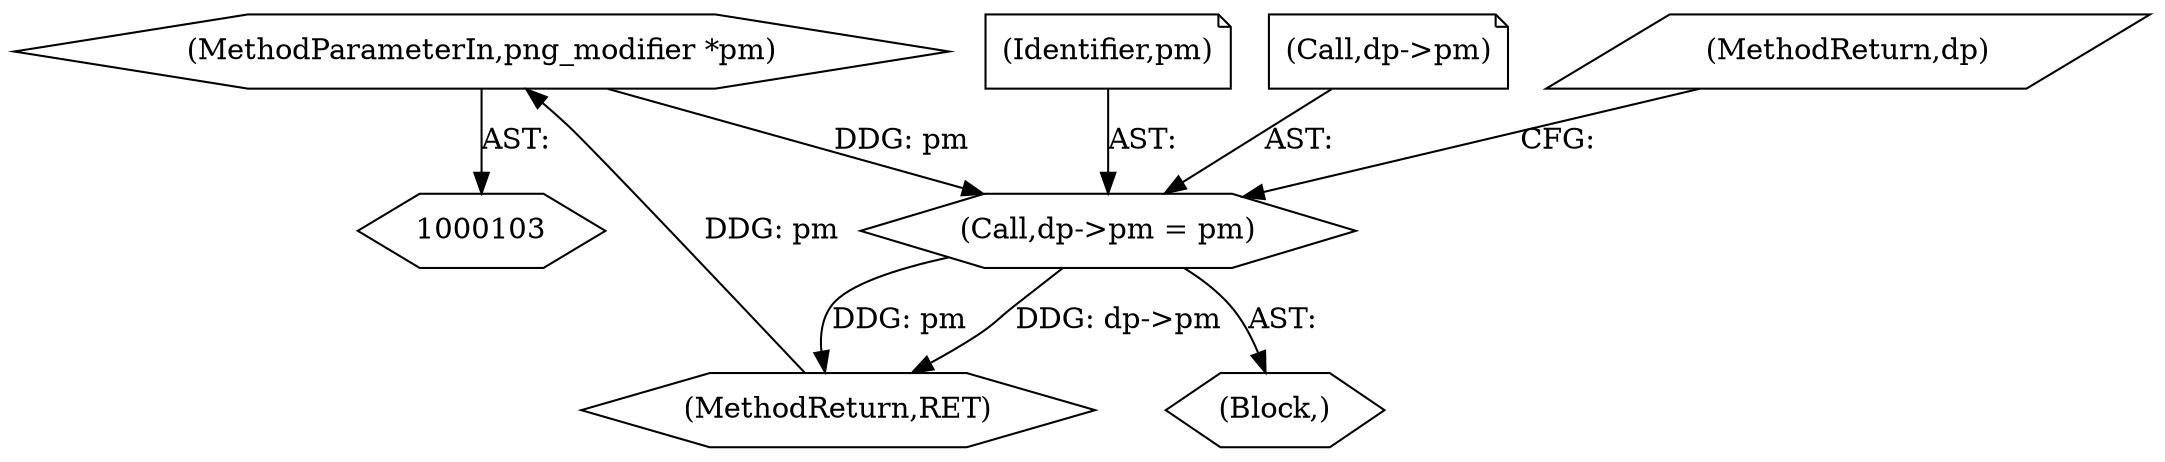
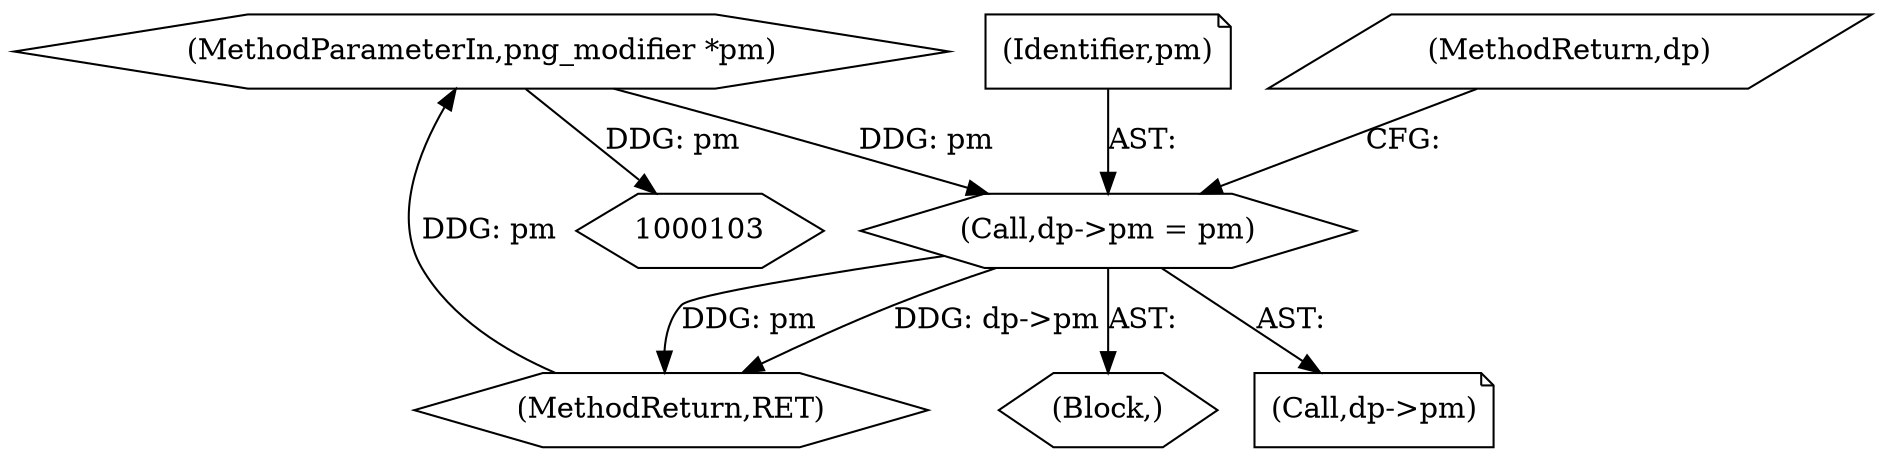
edge "(Call,dp->pm)" -> "(Call,dp->pm = pm)": reversed
edge "(MethodParameterIn,png_modifier *pm)" -> "1000103": label "AST: " -> "DDG: pm"
